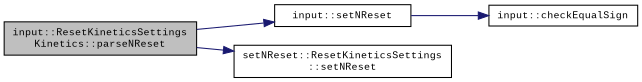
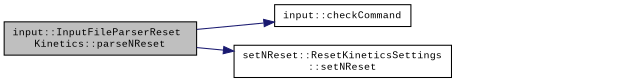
node "input::setNReset": label "input::setNReset" -> "input::checkCommand"
node "input::checkEqualSign": removed
node "input::ResetKineticsSettings Kinetics::parseNReset": label "input::ResetKineticsSettings Kinetics::parseNReset" -> "input::InputFileParserReset Kinetics::parseNReset"
